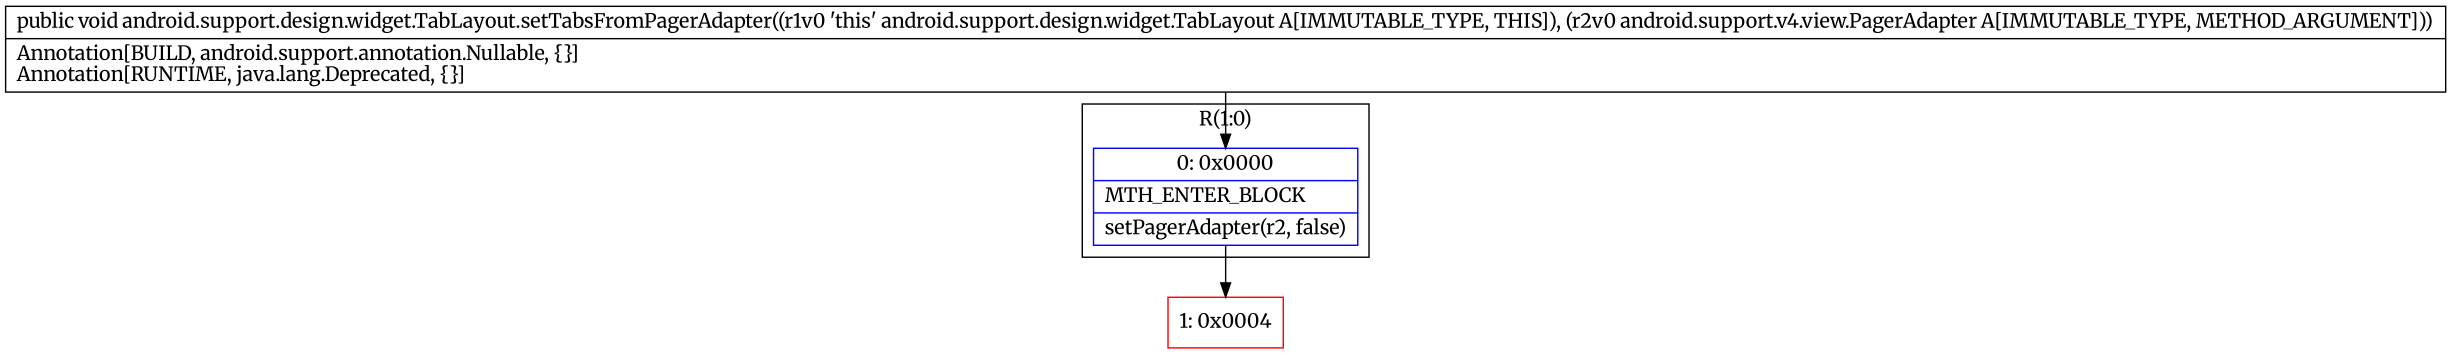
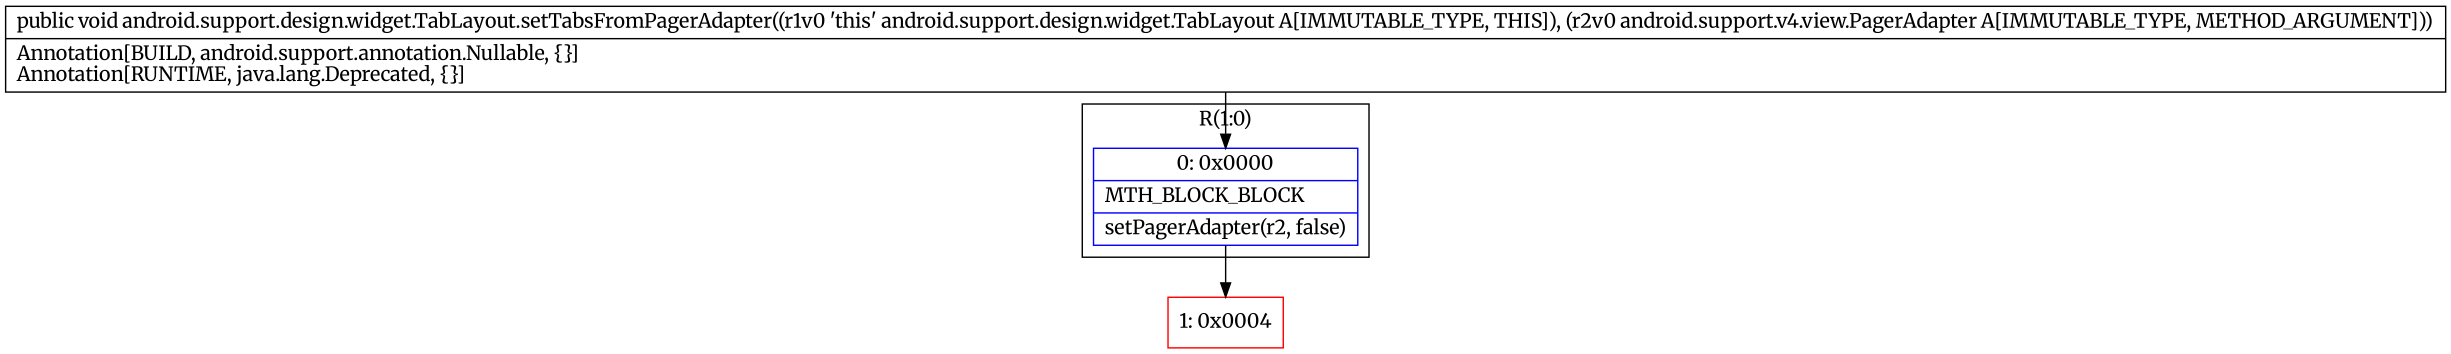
node "0: 0x0000": text "MTH_ENTER_BLOCK" -> "MTH_BLOCK_BLOCK"
